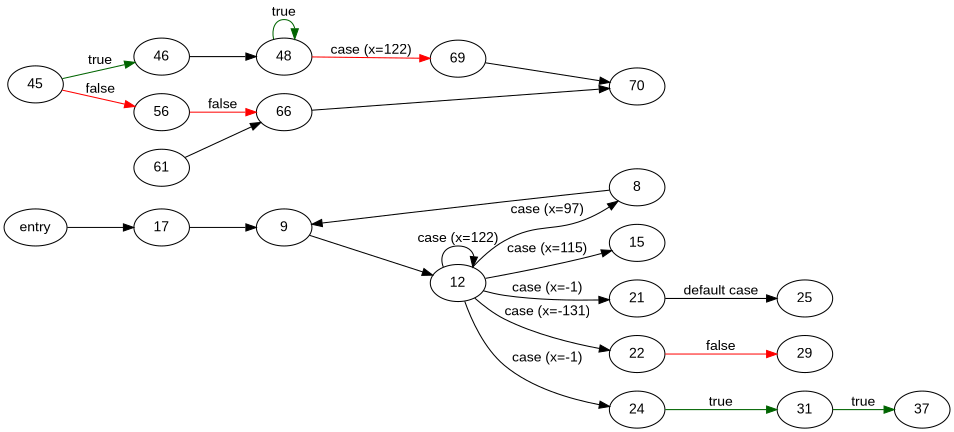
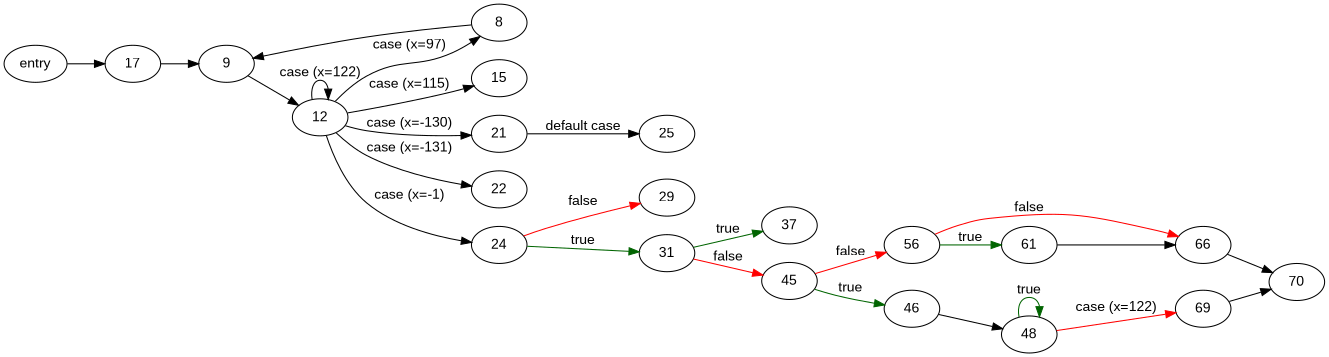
edge "56" -> "61": added, label "true"
edge "31" -> "45": added, label "false"
edge "12" -> "21": label "case (x=-1)" -> "case (x=-130)"
edge "22" -> "29": now "24" -> "29"
